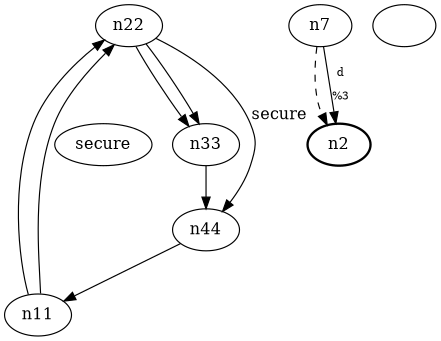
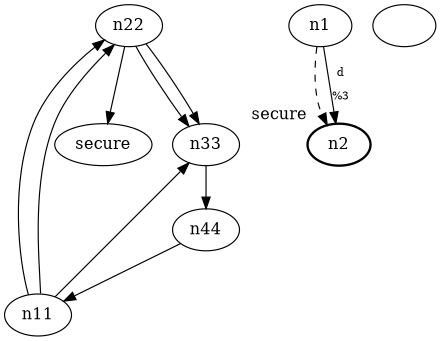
node "n7": label "n7" -> "n1"
edge "n22" -> "n44": now "n22" -> "secure"
edge "n11" -> "n33": added
